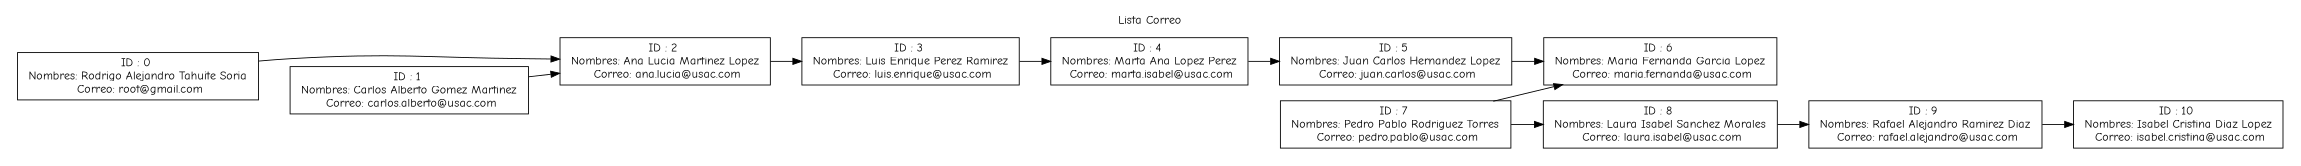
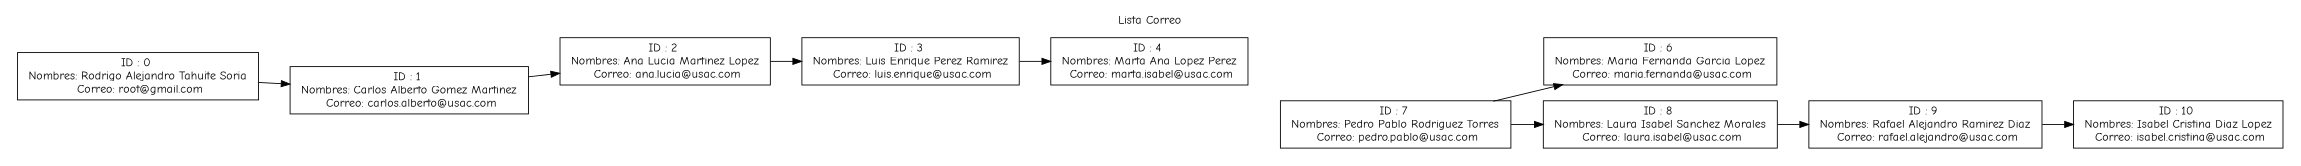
edge "ID : 0" -> "ID : 2": now "ID : 0" -> "ID : 1"
node "ID : 5": removed
